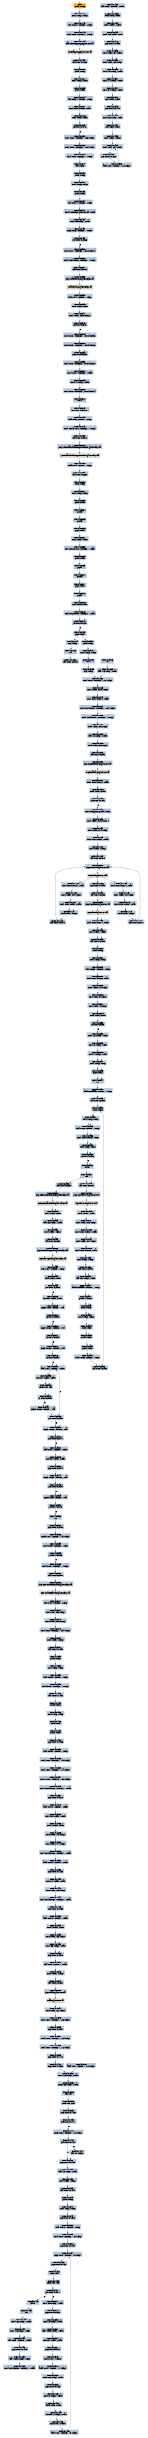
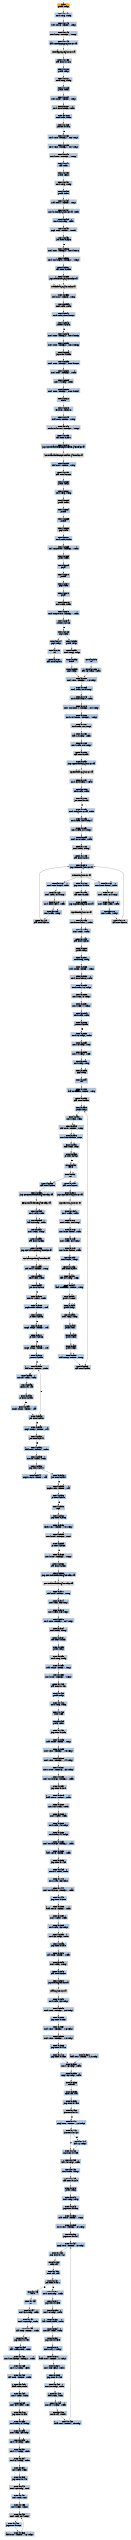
edge "0x00402b44 cmpb $0x20<UINT8>, %al" -> "0x00402b46 jne 0x00402bba": now "0x00402bb8 jmp 0x00402b44" -> "0x00402b46 jne 0x00402bba"
node "0x00401465 movl -12(%ebp), %edx": added
